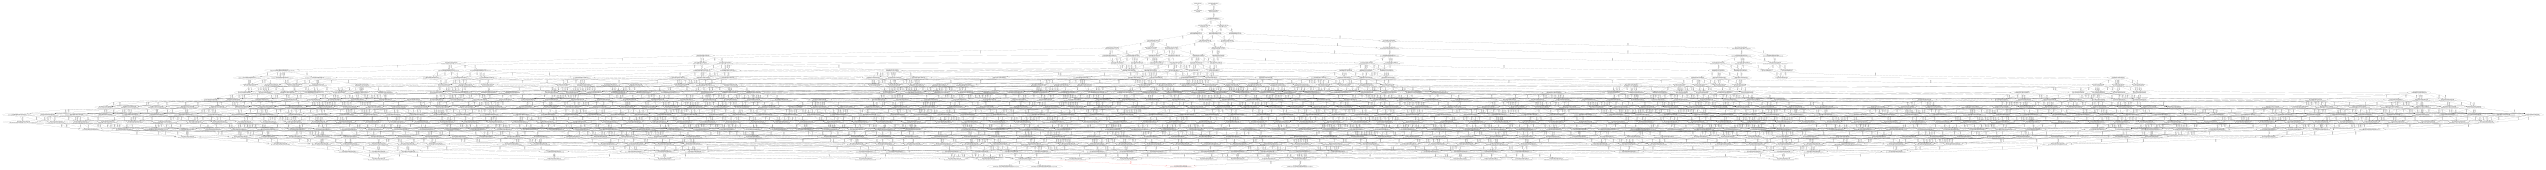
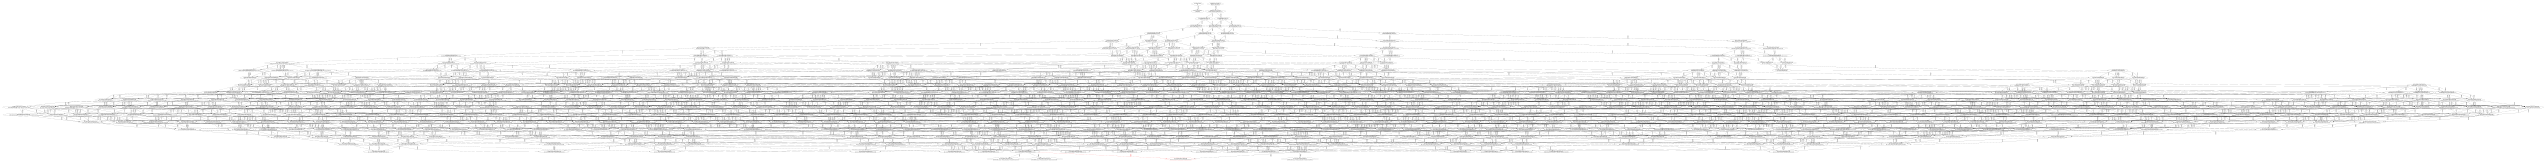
node "S2: [65, 65] [65, 65] [65, 82] [96, 121] {T0J1:96-121}{1, 2}": removed
